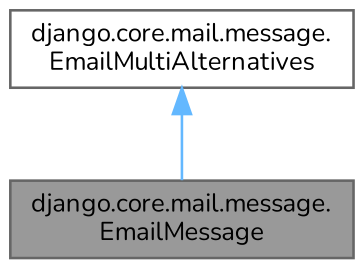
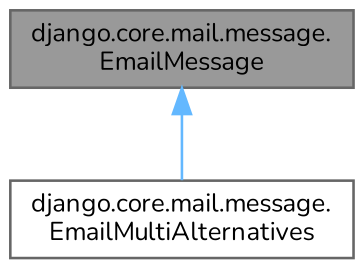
edge "django.core.mail.message. EmailMessage" -> "django.core.mail.message. EmailMultiAlternatives": reversed
